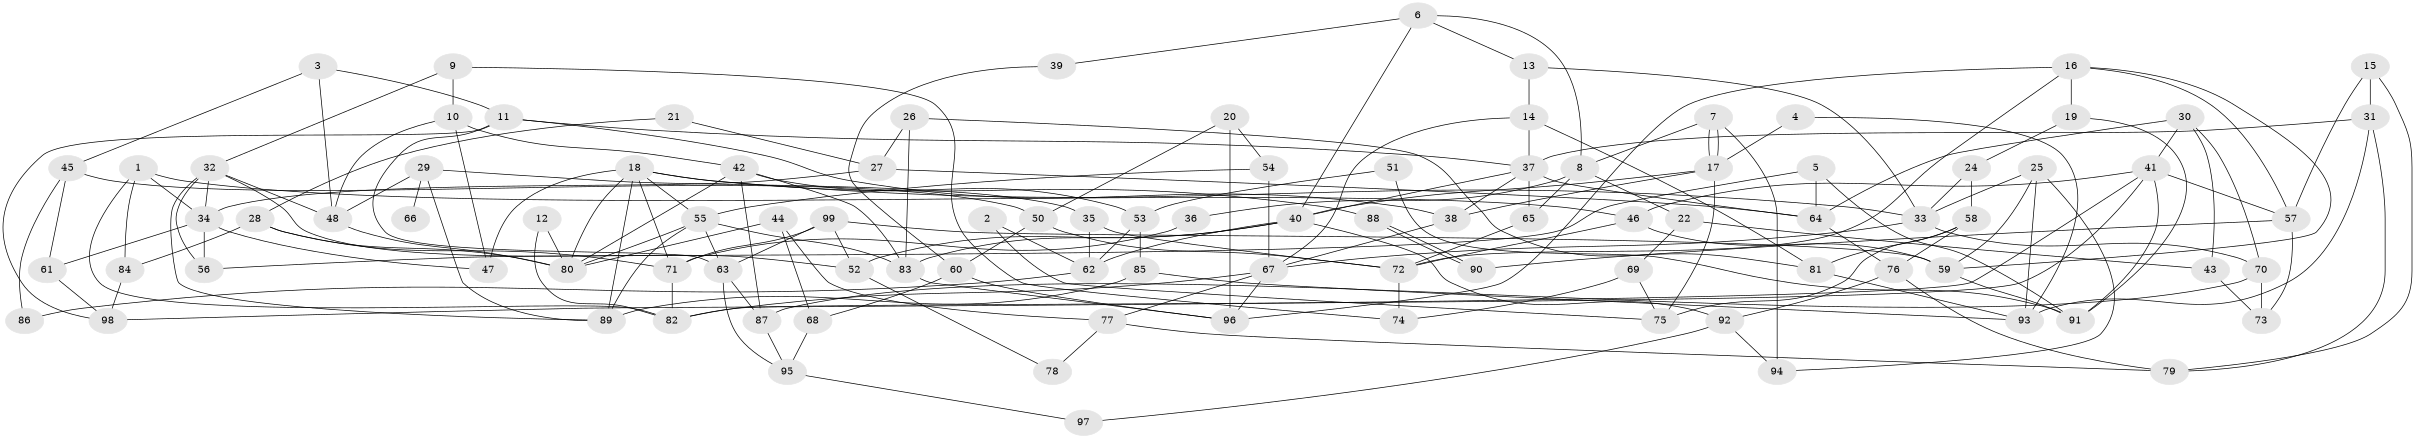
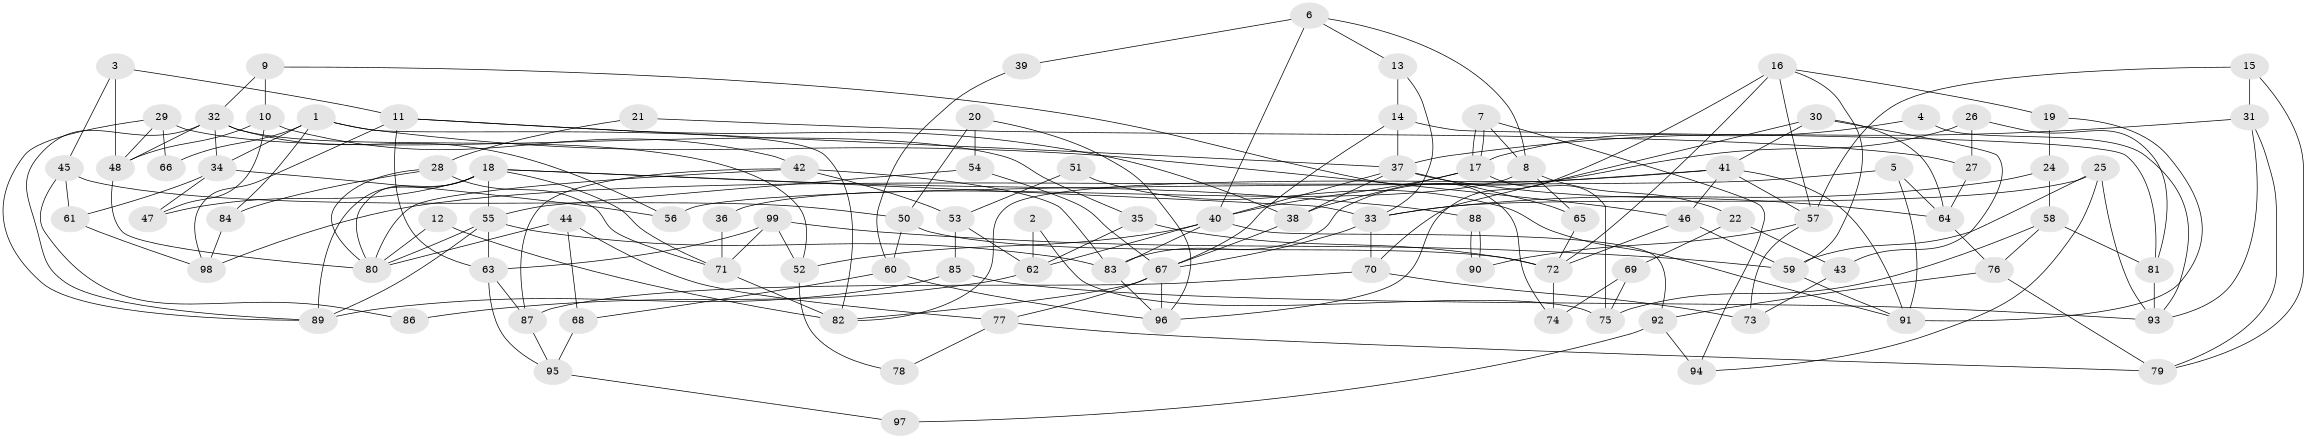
edge "1" -- "66": added
edge "27" -- "34": removed
